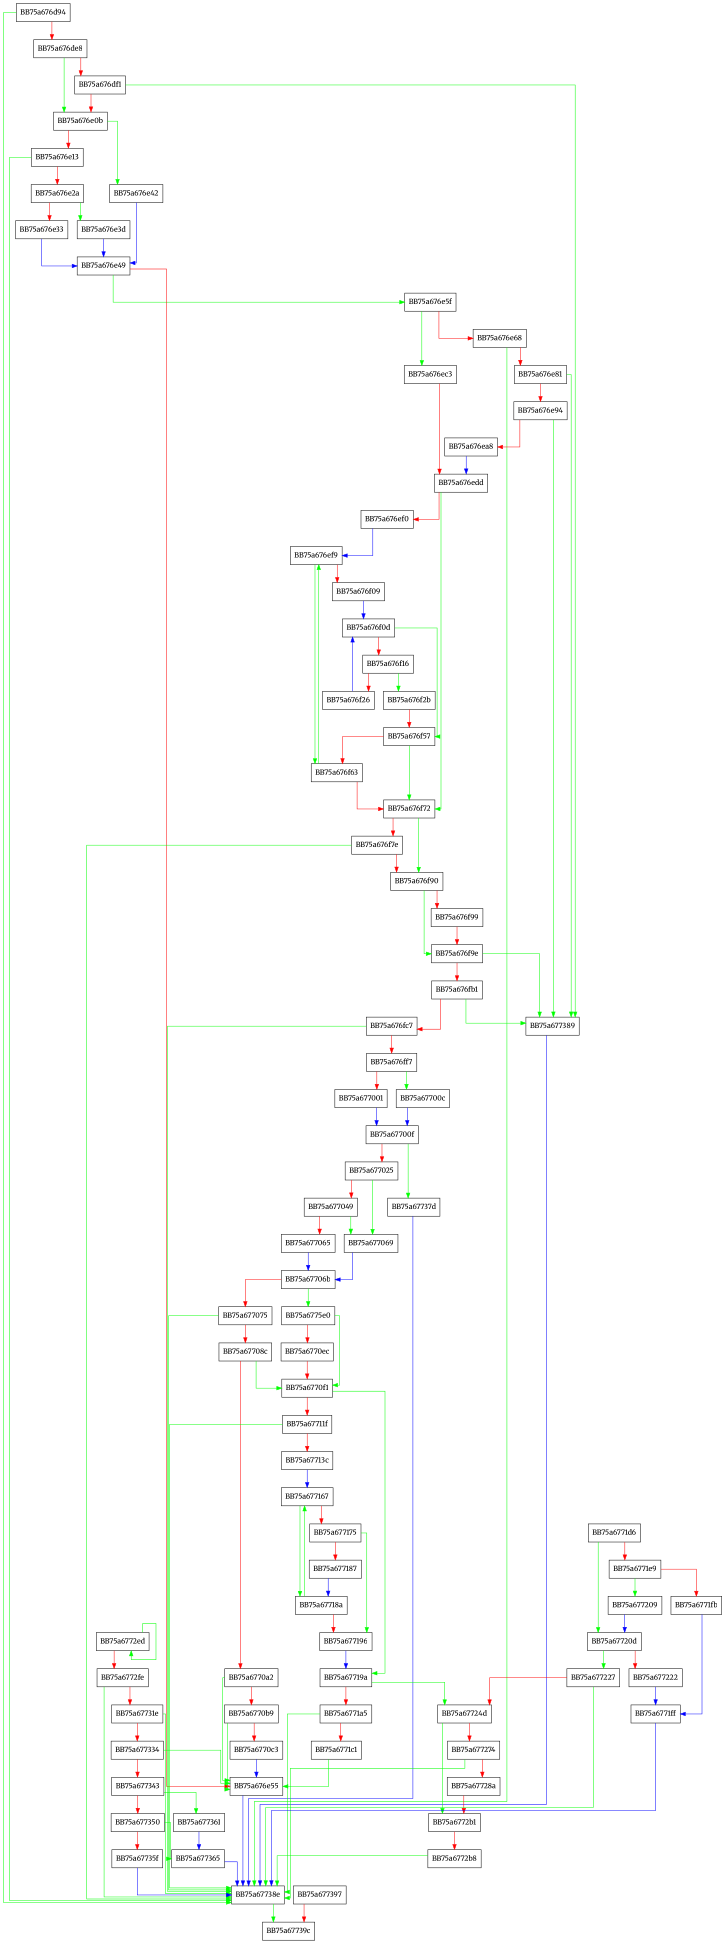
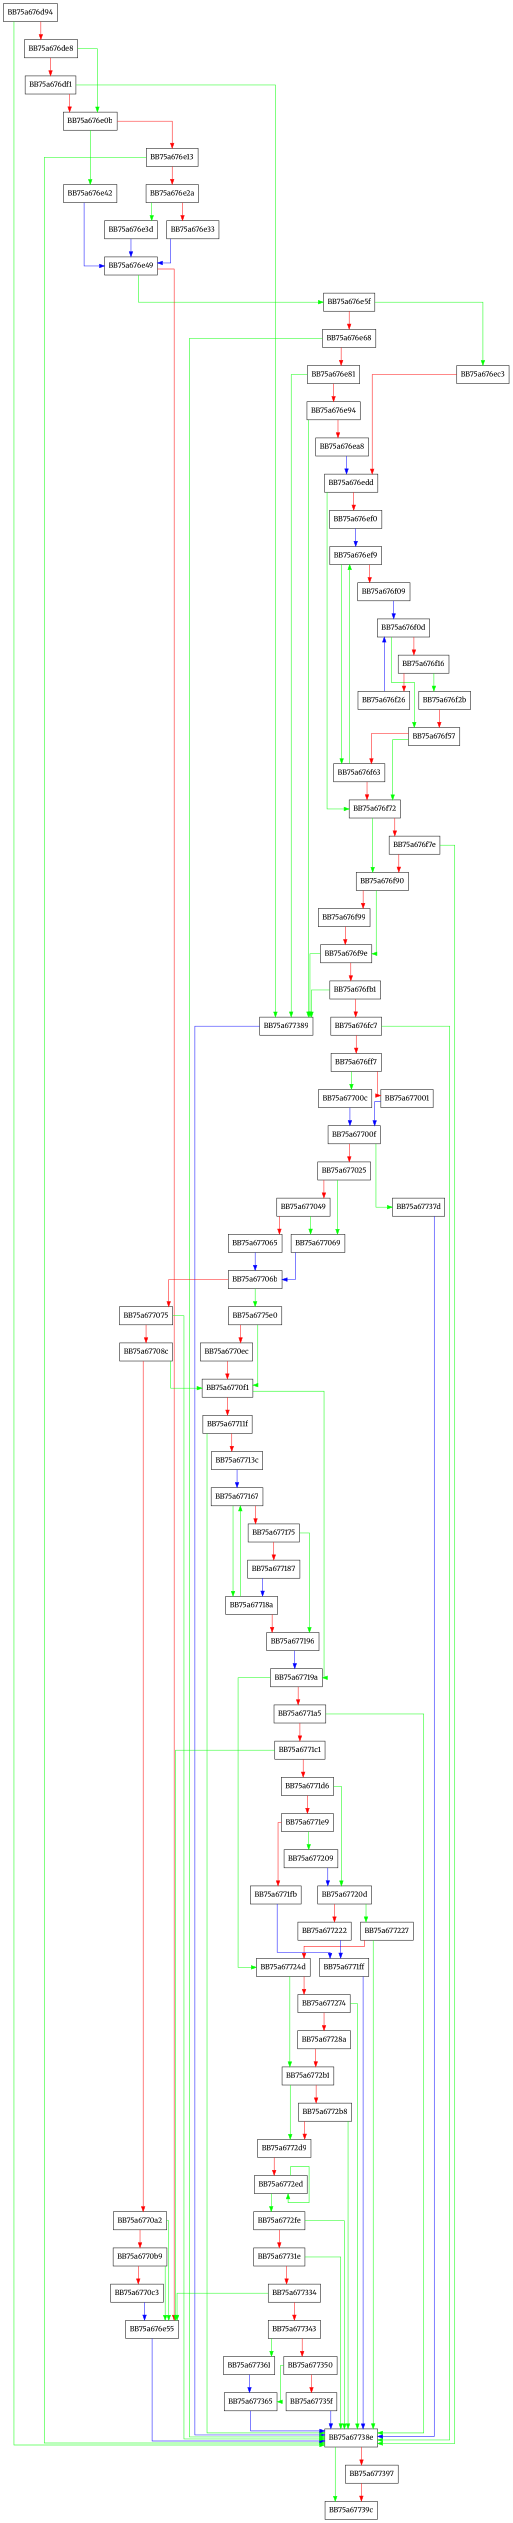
edge "BB75a6772ed" -> "BB75a6772fe": color red -> green
edge "BB75a6771c1" -> "BB75a6771d6": added
node "BB75a6772d9": added
edge "BB75a67738e" -> "BB75a677397": added
